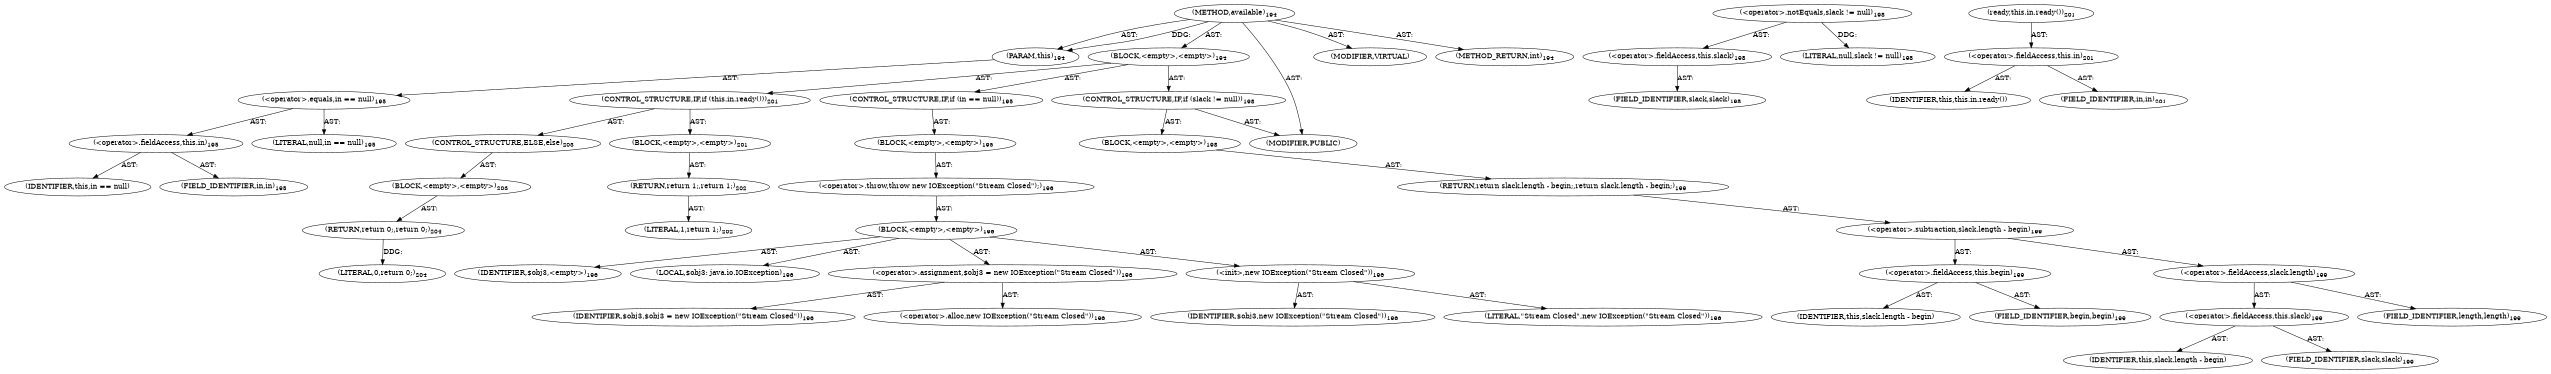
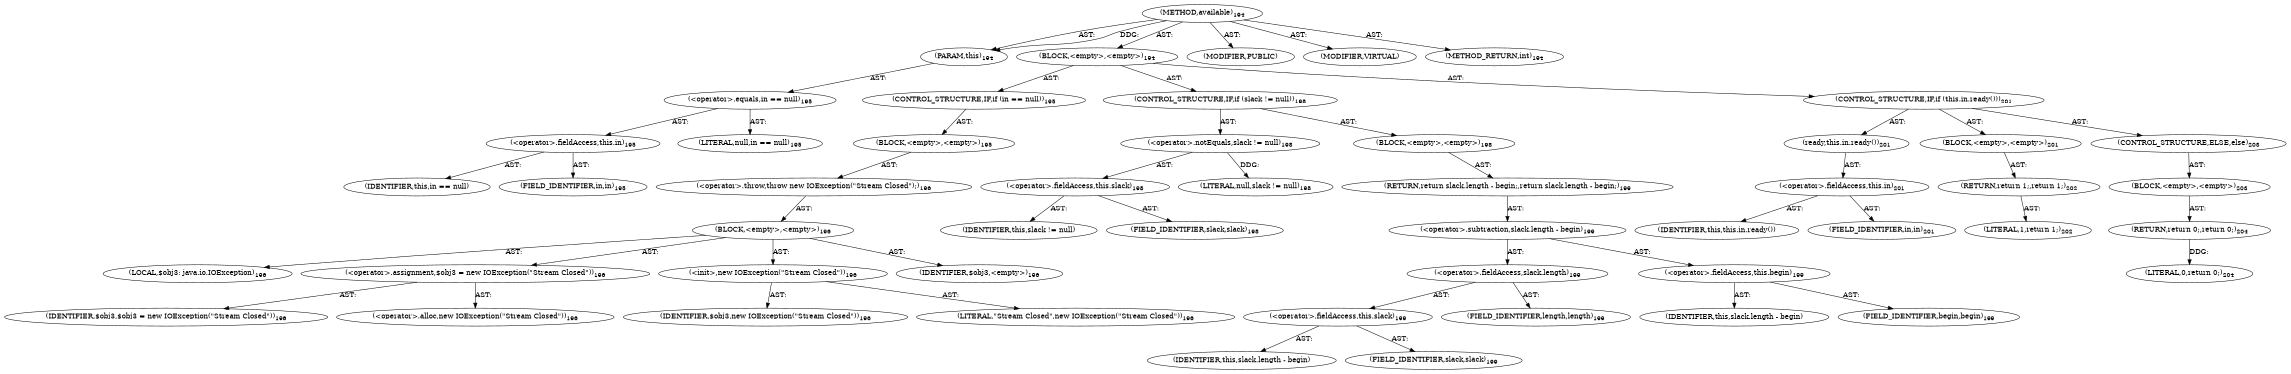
edge "(CONTROL_STRUCTURE,IF,if (this.in.ready()))" -> "(ready,this.in.ready())": added, label "AST:"
edge "(CONTROL_STRUCTURE,IF,if (slack != null))" -> "(MODIFIER,PUBLIC)": now "(CONTROL_STRUCTURE,IF,if (slack != null))" -> "(<operator>.notEquals,slack != null)"
node "(IDENTIFIER,this,slack != null)": added
